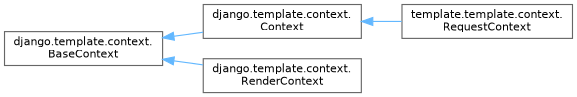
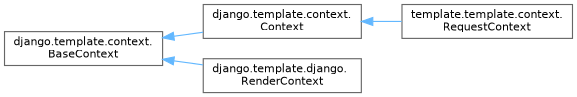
node "django.template.context. RenderContext": label "django.template.context. RenderContext" -> "django.template.django. RenderContext"
